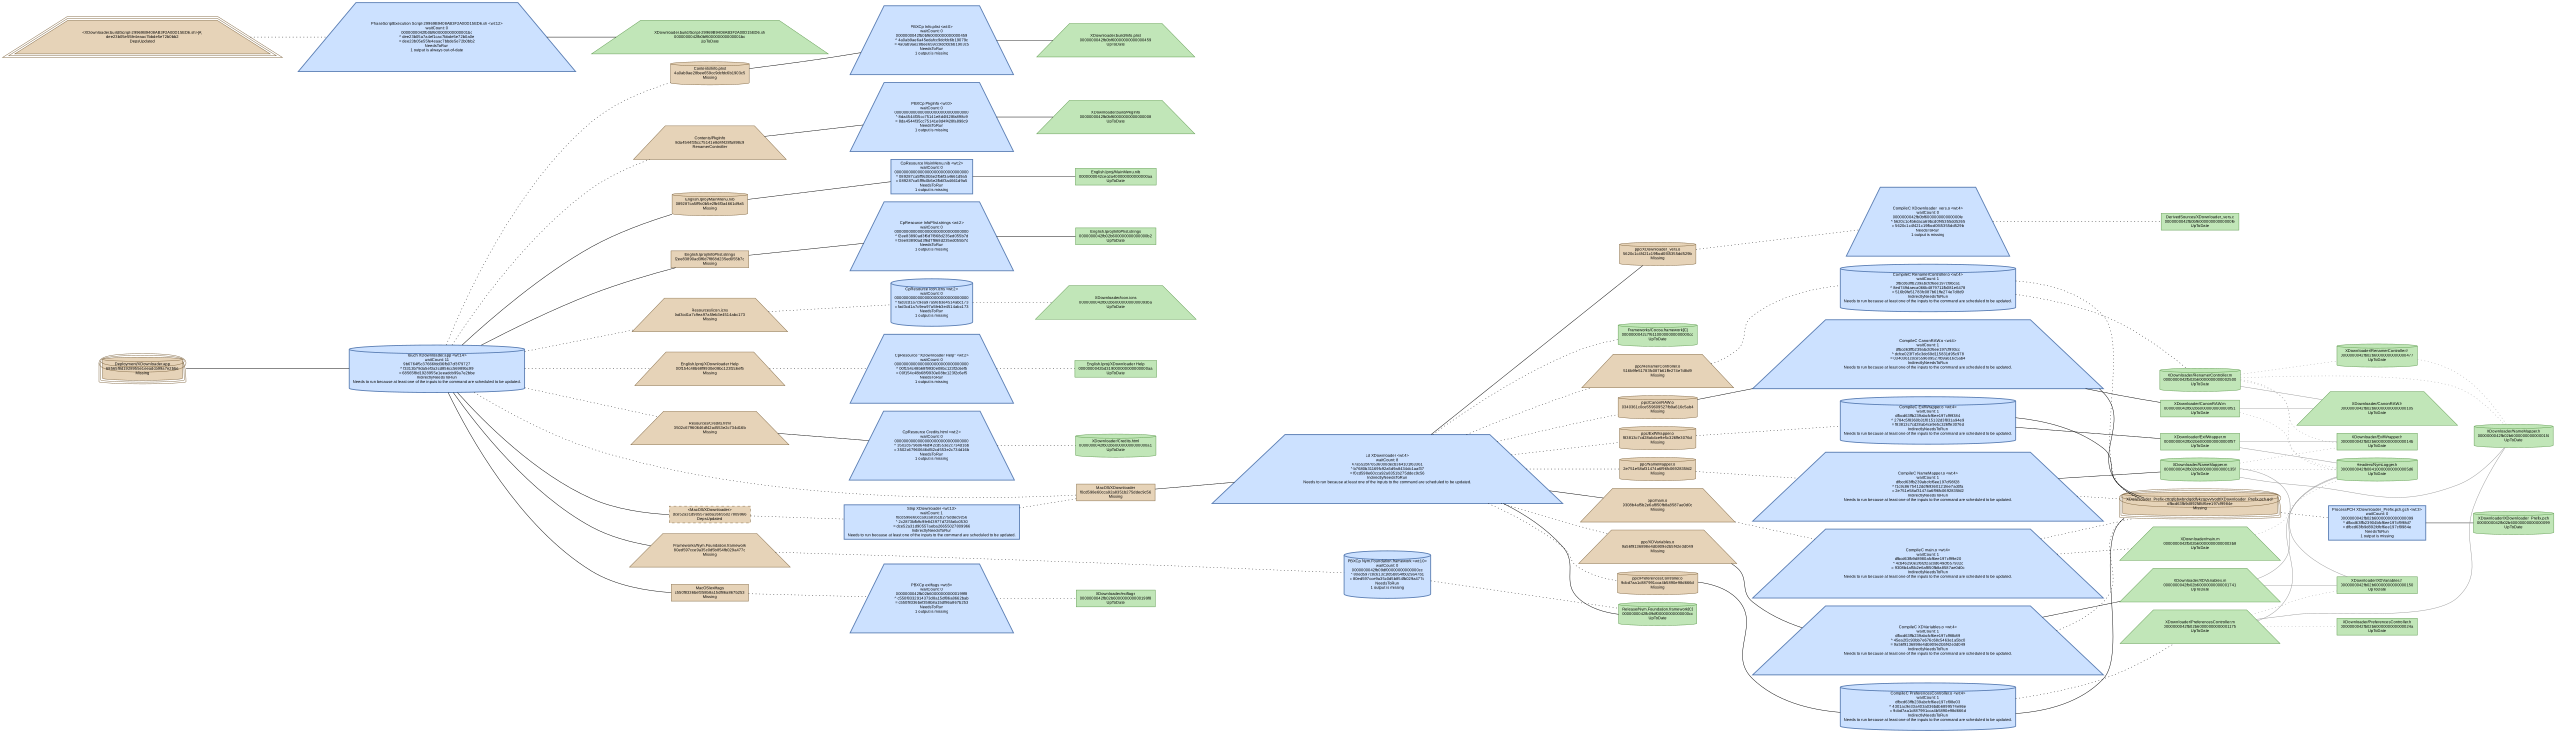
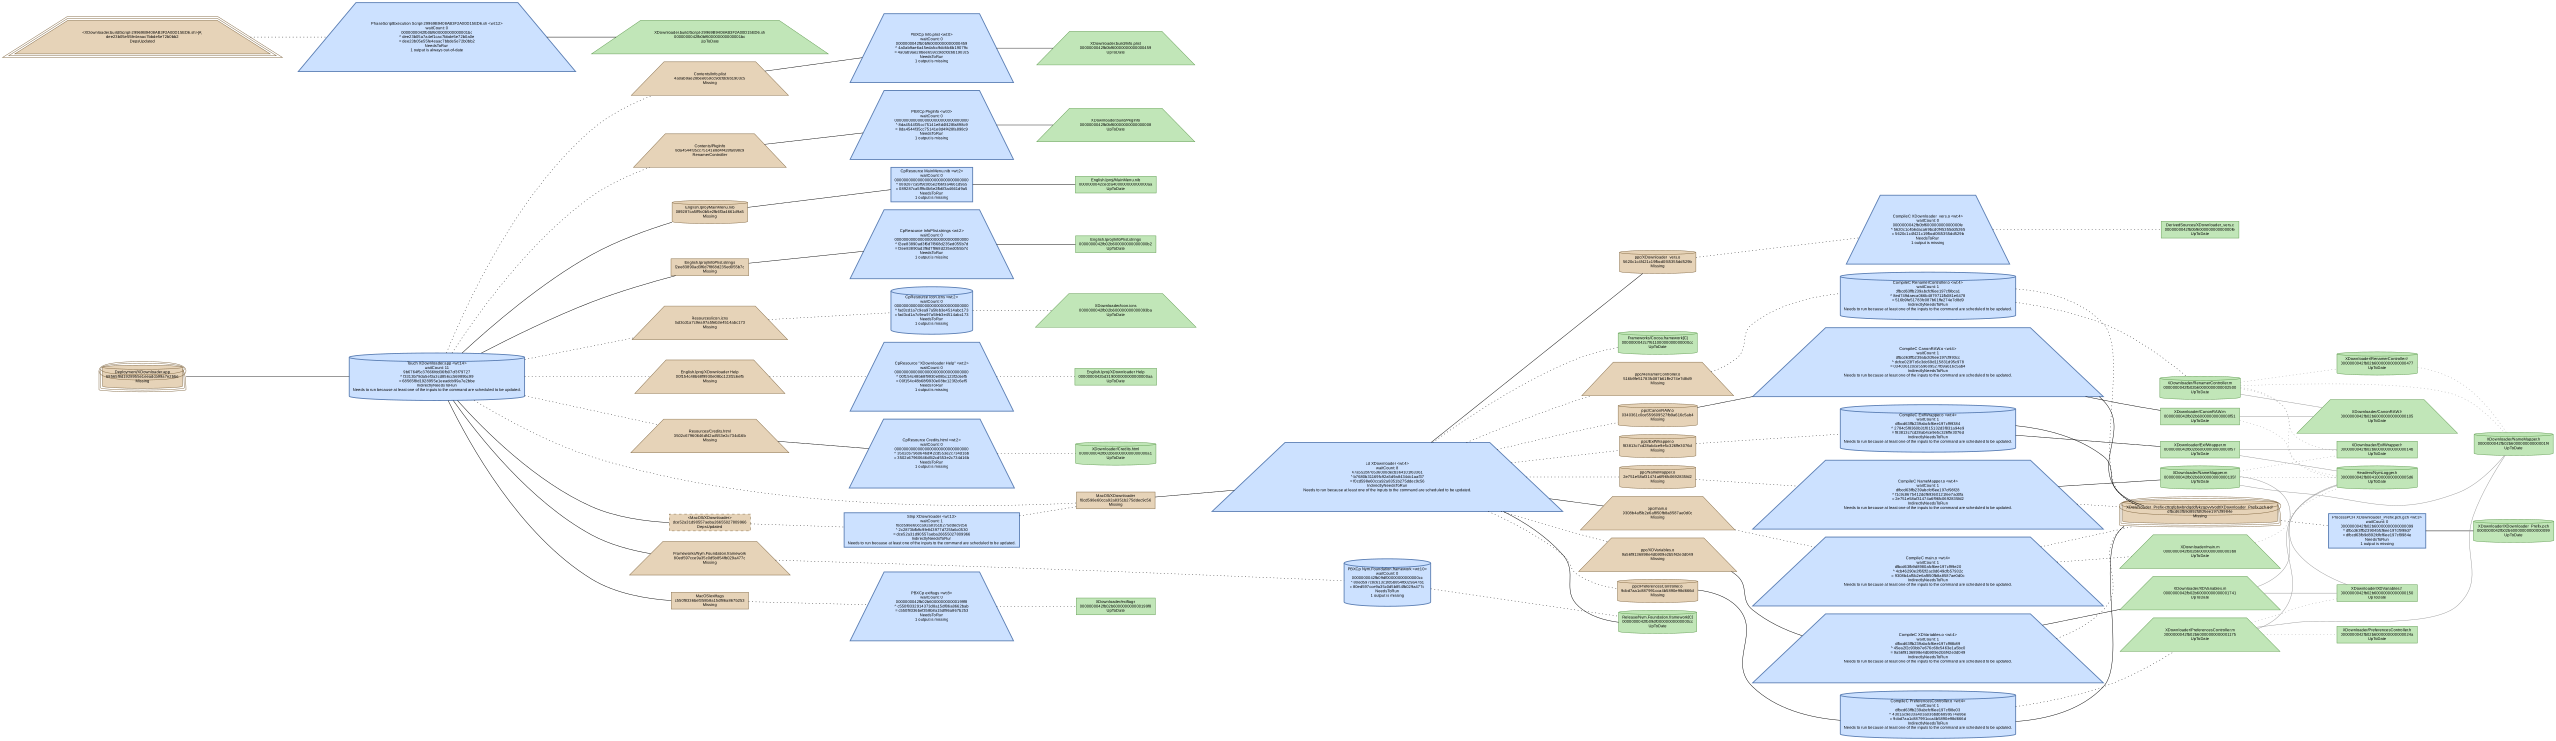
node "Contents/Info.plist 4a0ab9ae28bee659cc9dcfdc6b1903c5 Missing": shape cylinder -> trapezium
